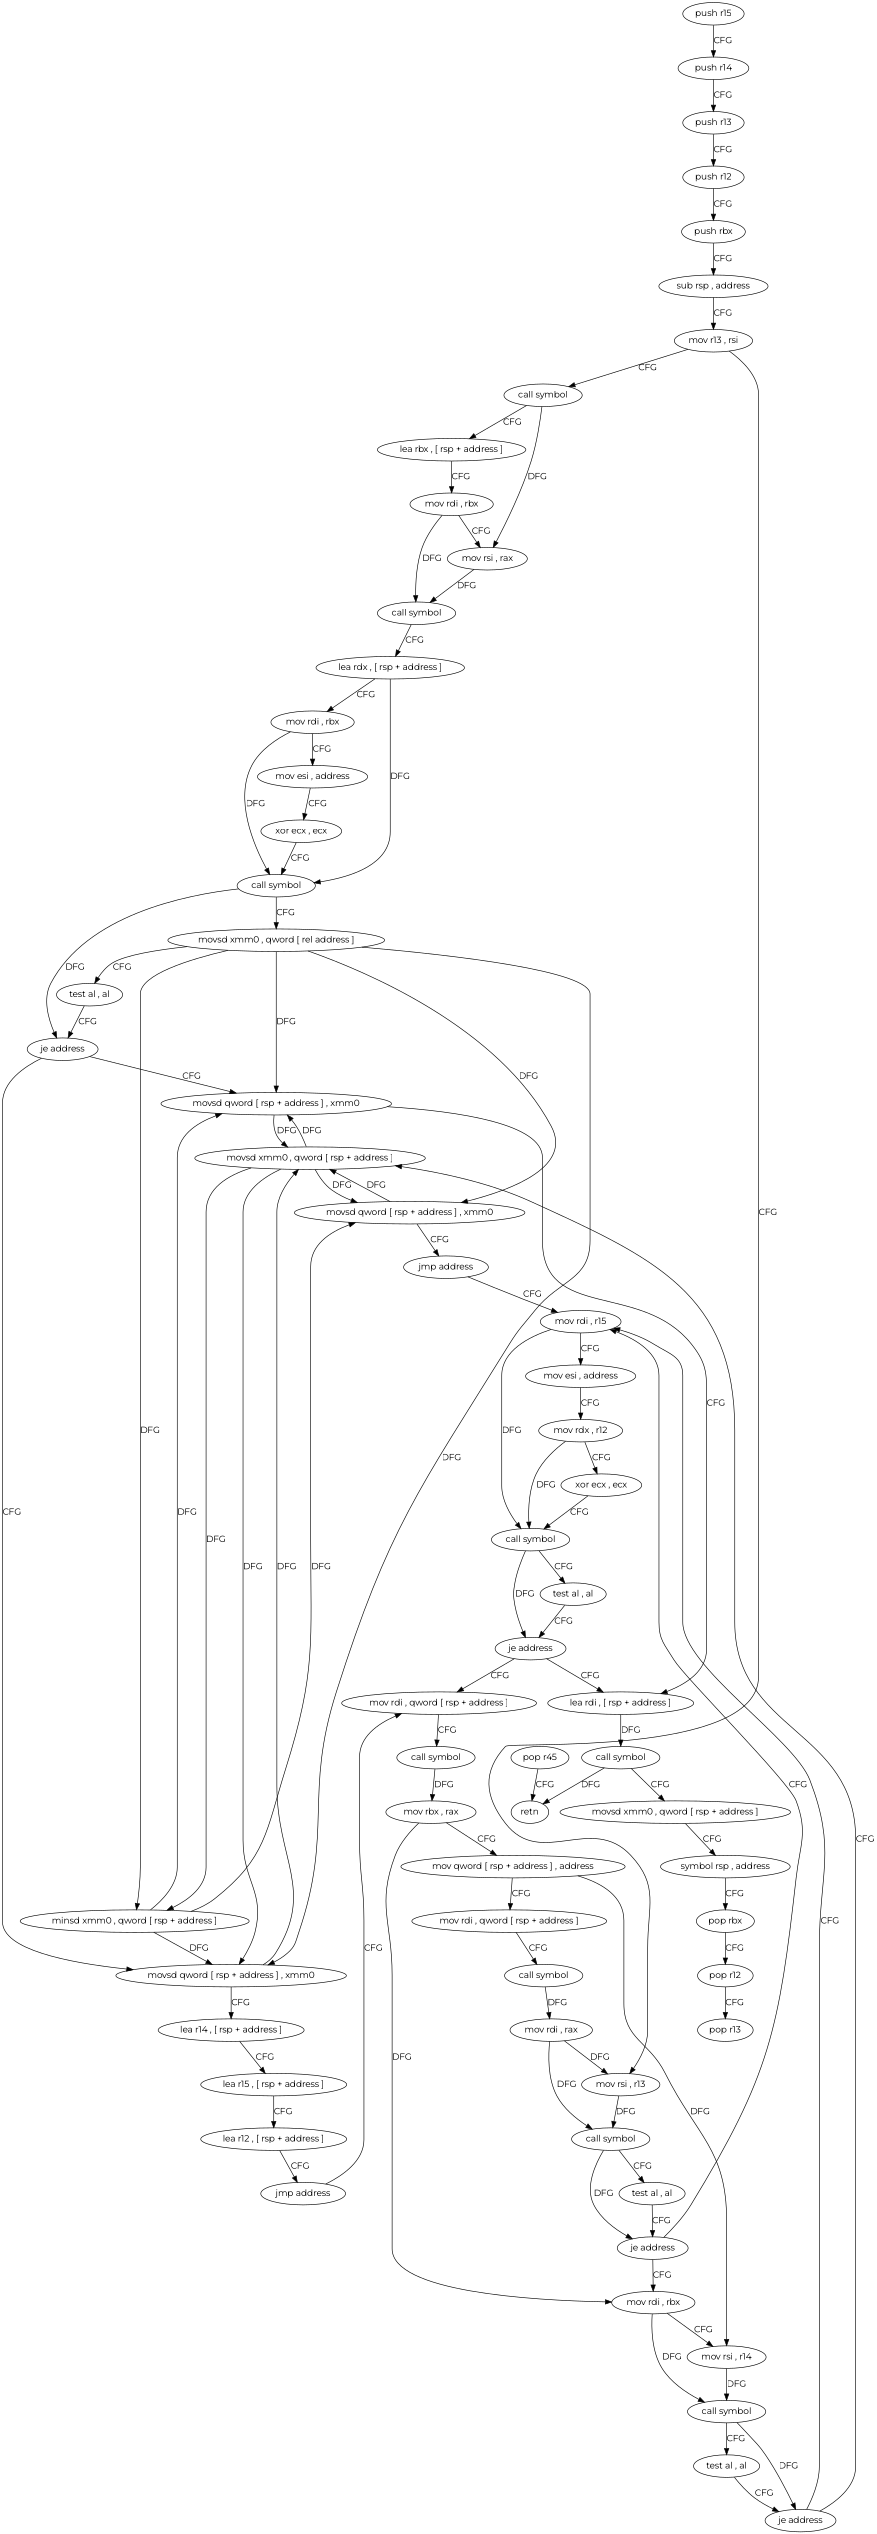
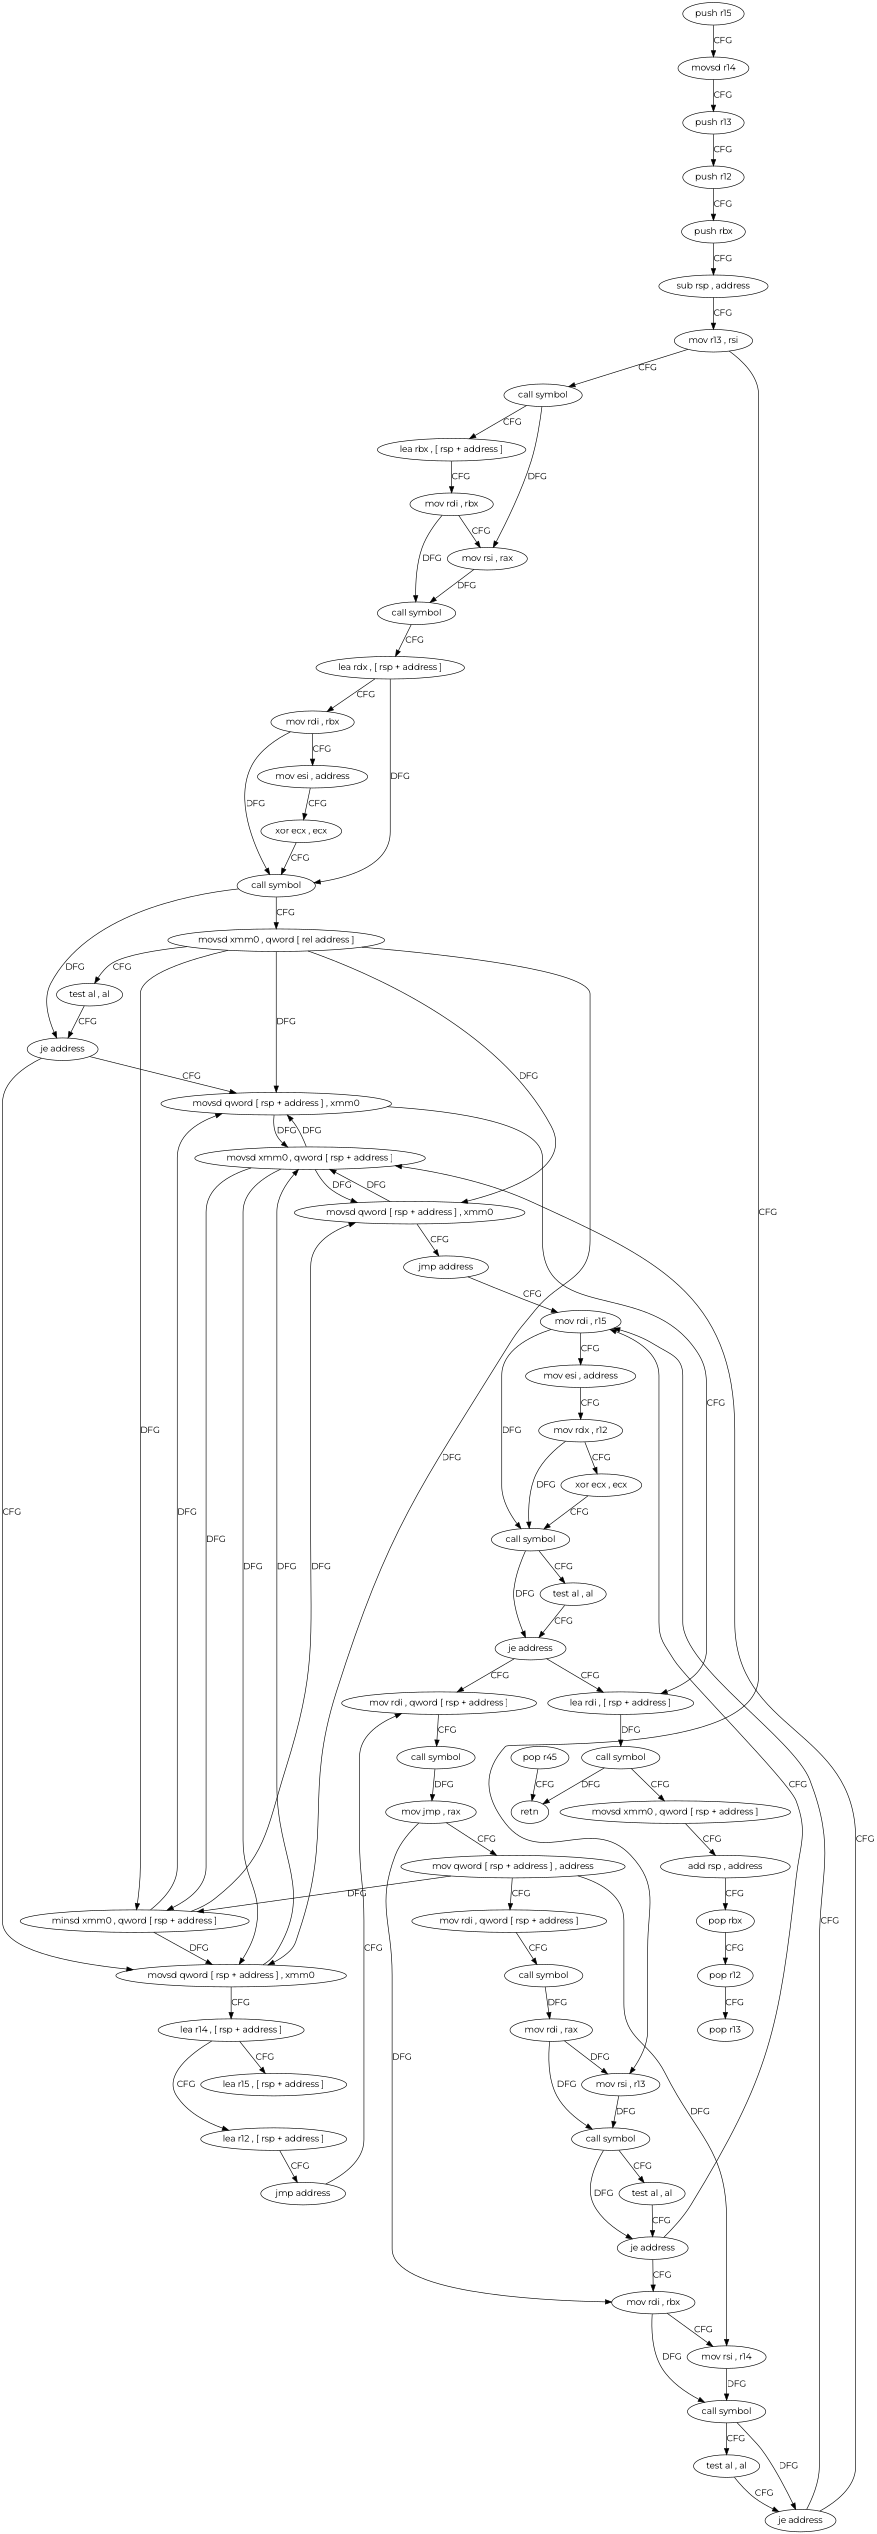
node "push r14": label "push r14" -> "movsd r14"
node "mov rbx , rax": label "mov rbx , rax" -> "mov jmp , rax"
node "symbol rsp , address": label "symbol rsp , address" -> "add rsp , address"
edge "mov qword [ rsp + address ] , address" -> "minsd xmm0 , qword [ rsp + address ]": added, label "DFG"
edge "lea r15 , [ rsp + address ]" -> "lea r12 , [ rsp + address ]": now "lea r14 , [ rsp + address ]" -> "lea r12 , [ rsp + address ]"
